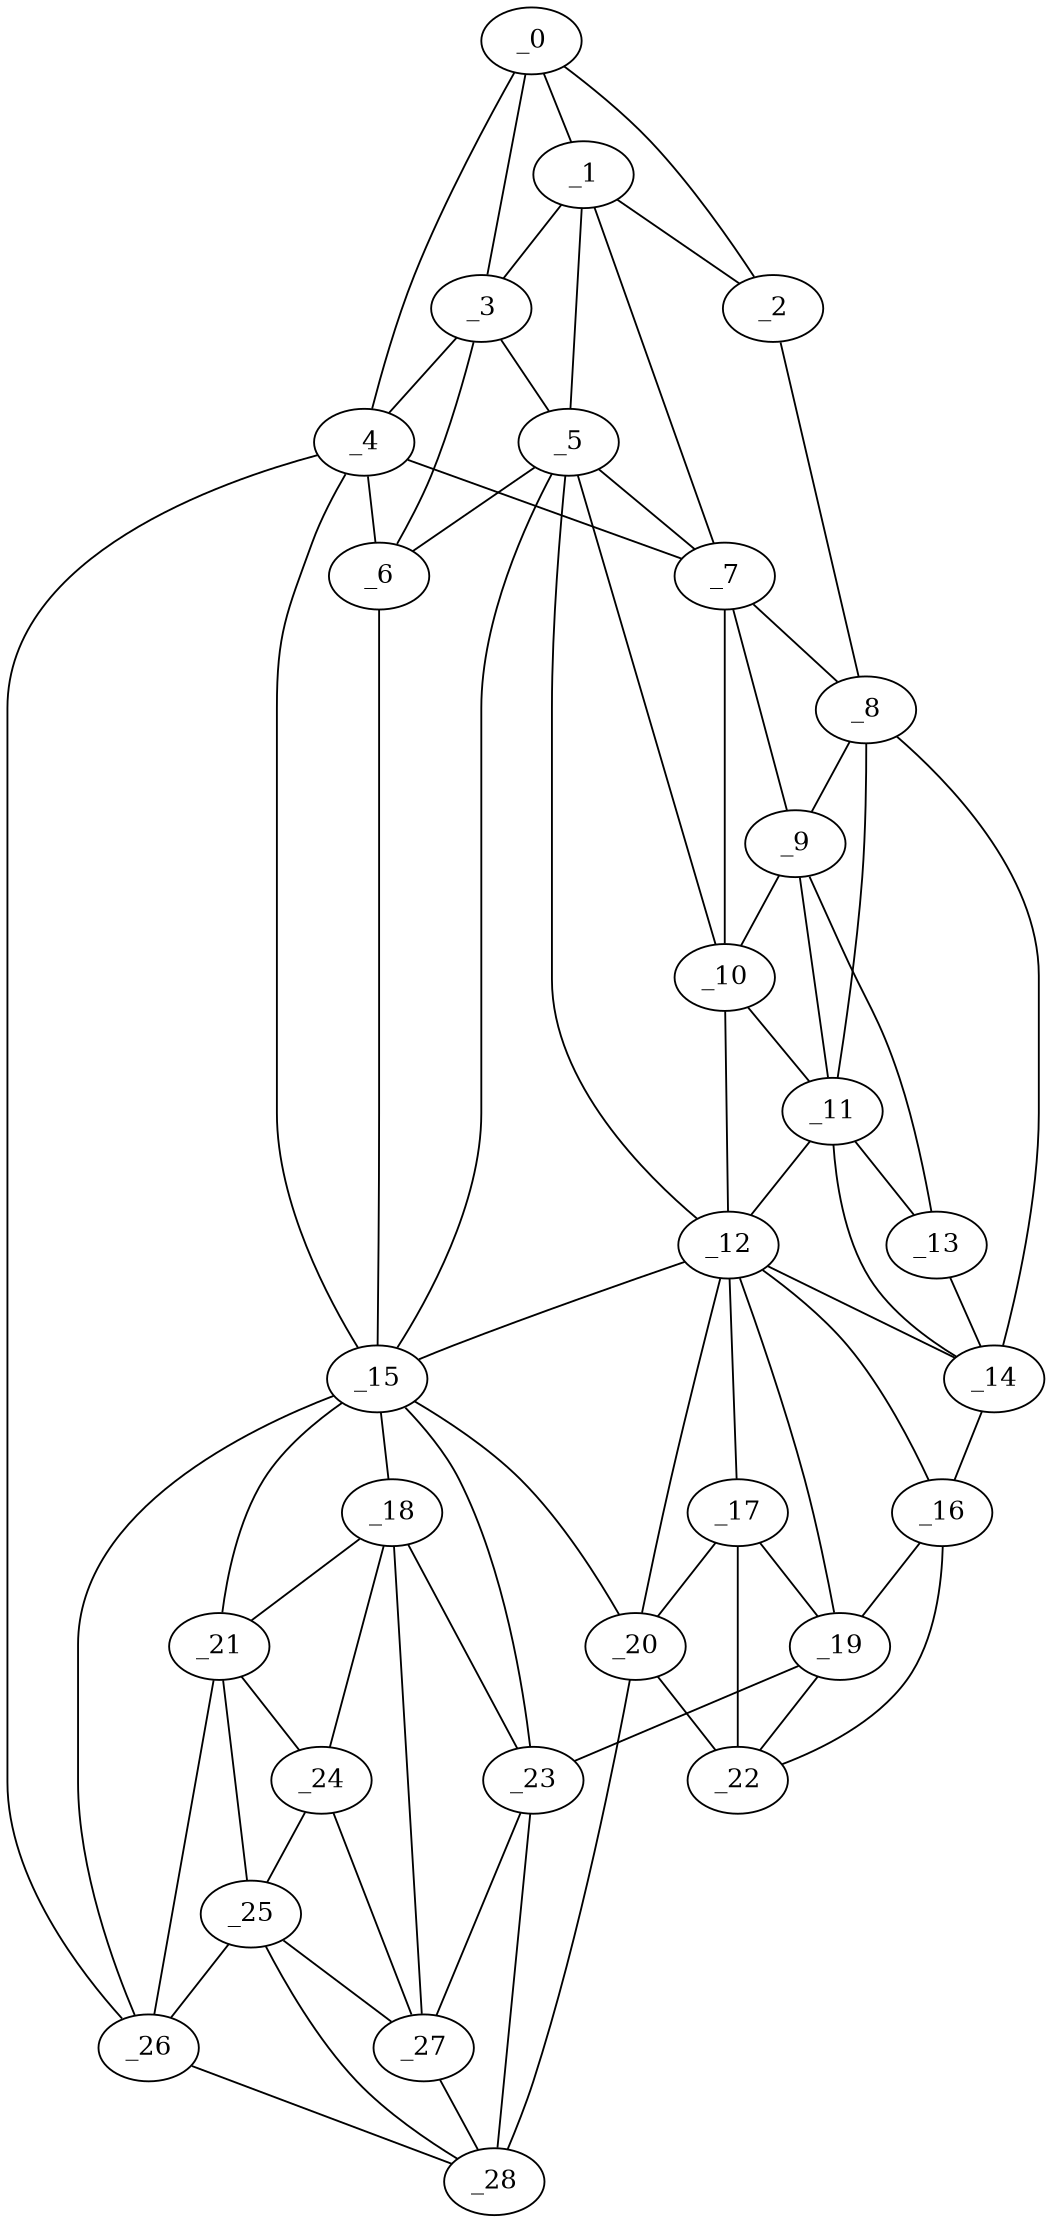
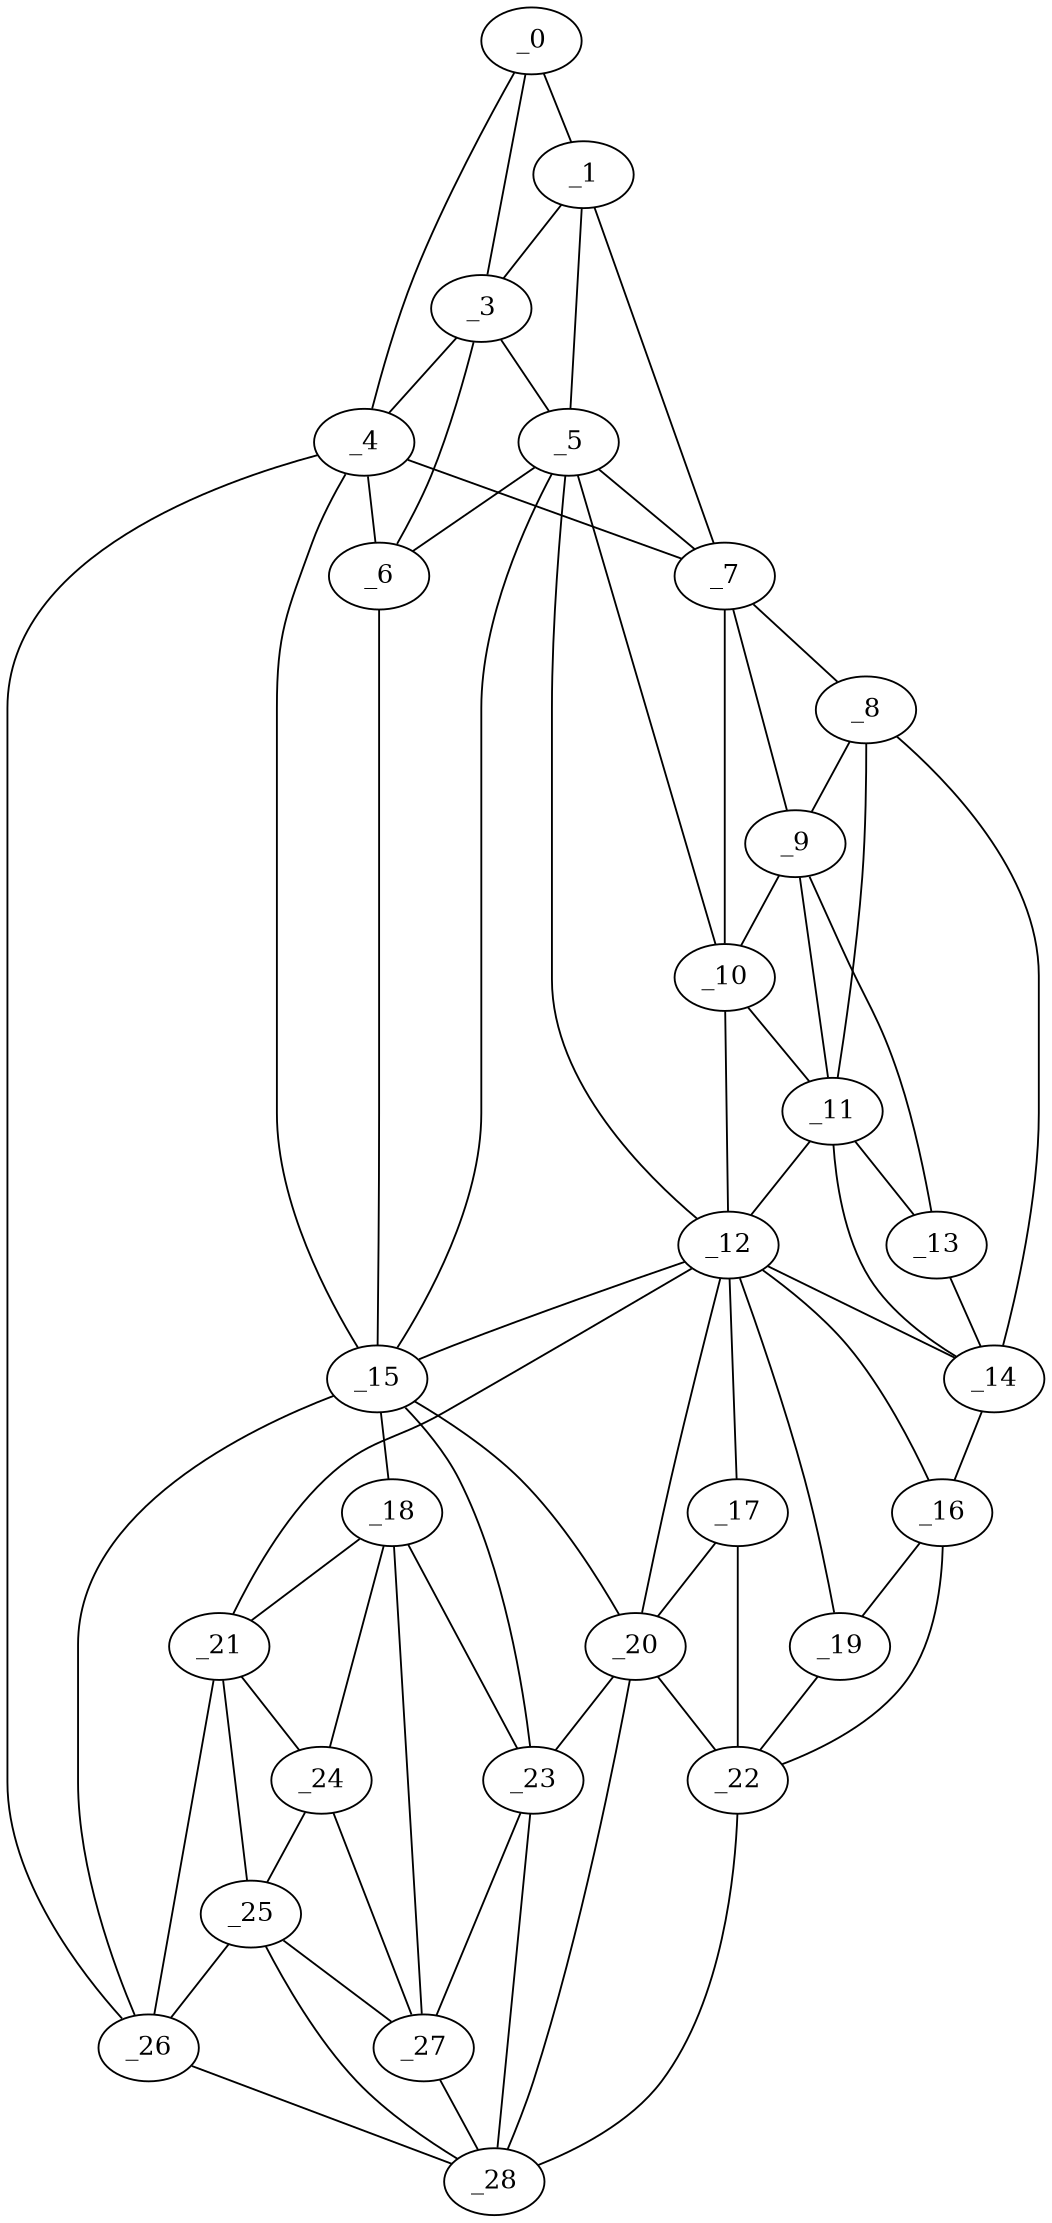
node "_2": removed
edge "_15" -- "_21": now "_12" -- "_21"
edge "_17" -- "_19": removed
edge "_19" -- "_23": now "_20" -- "_23"
edge "_22" -- "_28": added
